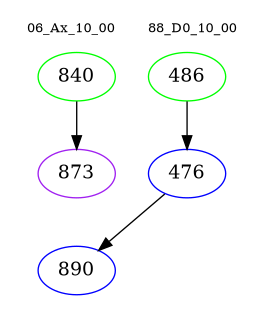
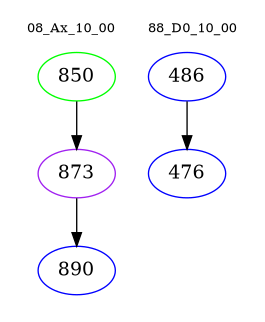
cluster "06_Ax_10_00": label "06_Ax_10_00" -> "08_Ax_10_00"
node "840": label "840" -> "850"
node "486": color green -> blue
edge "476" -> "890": now "873" -> "890"
